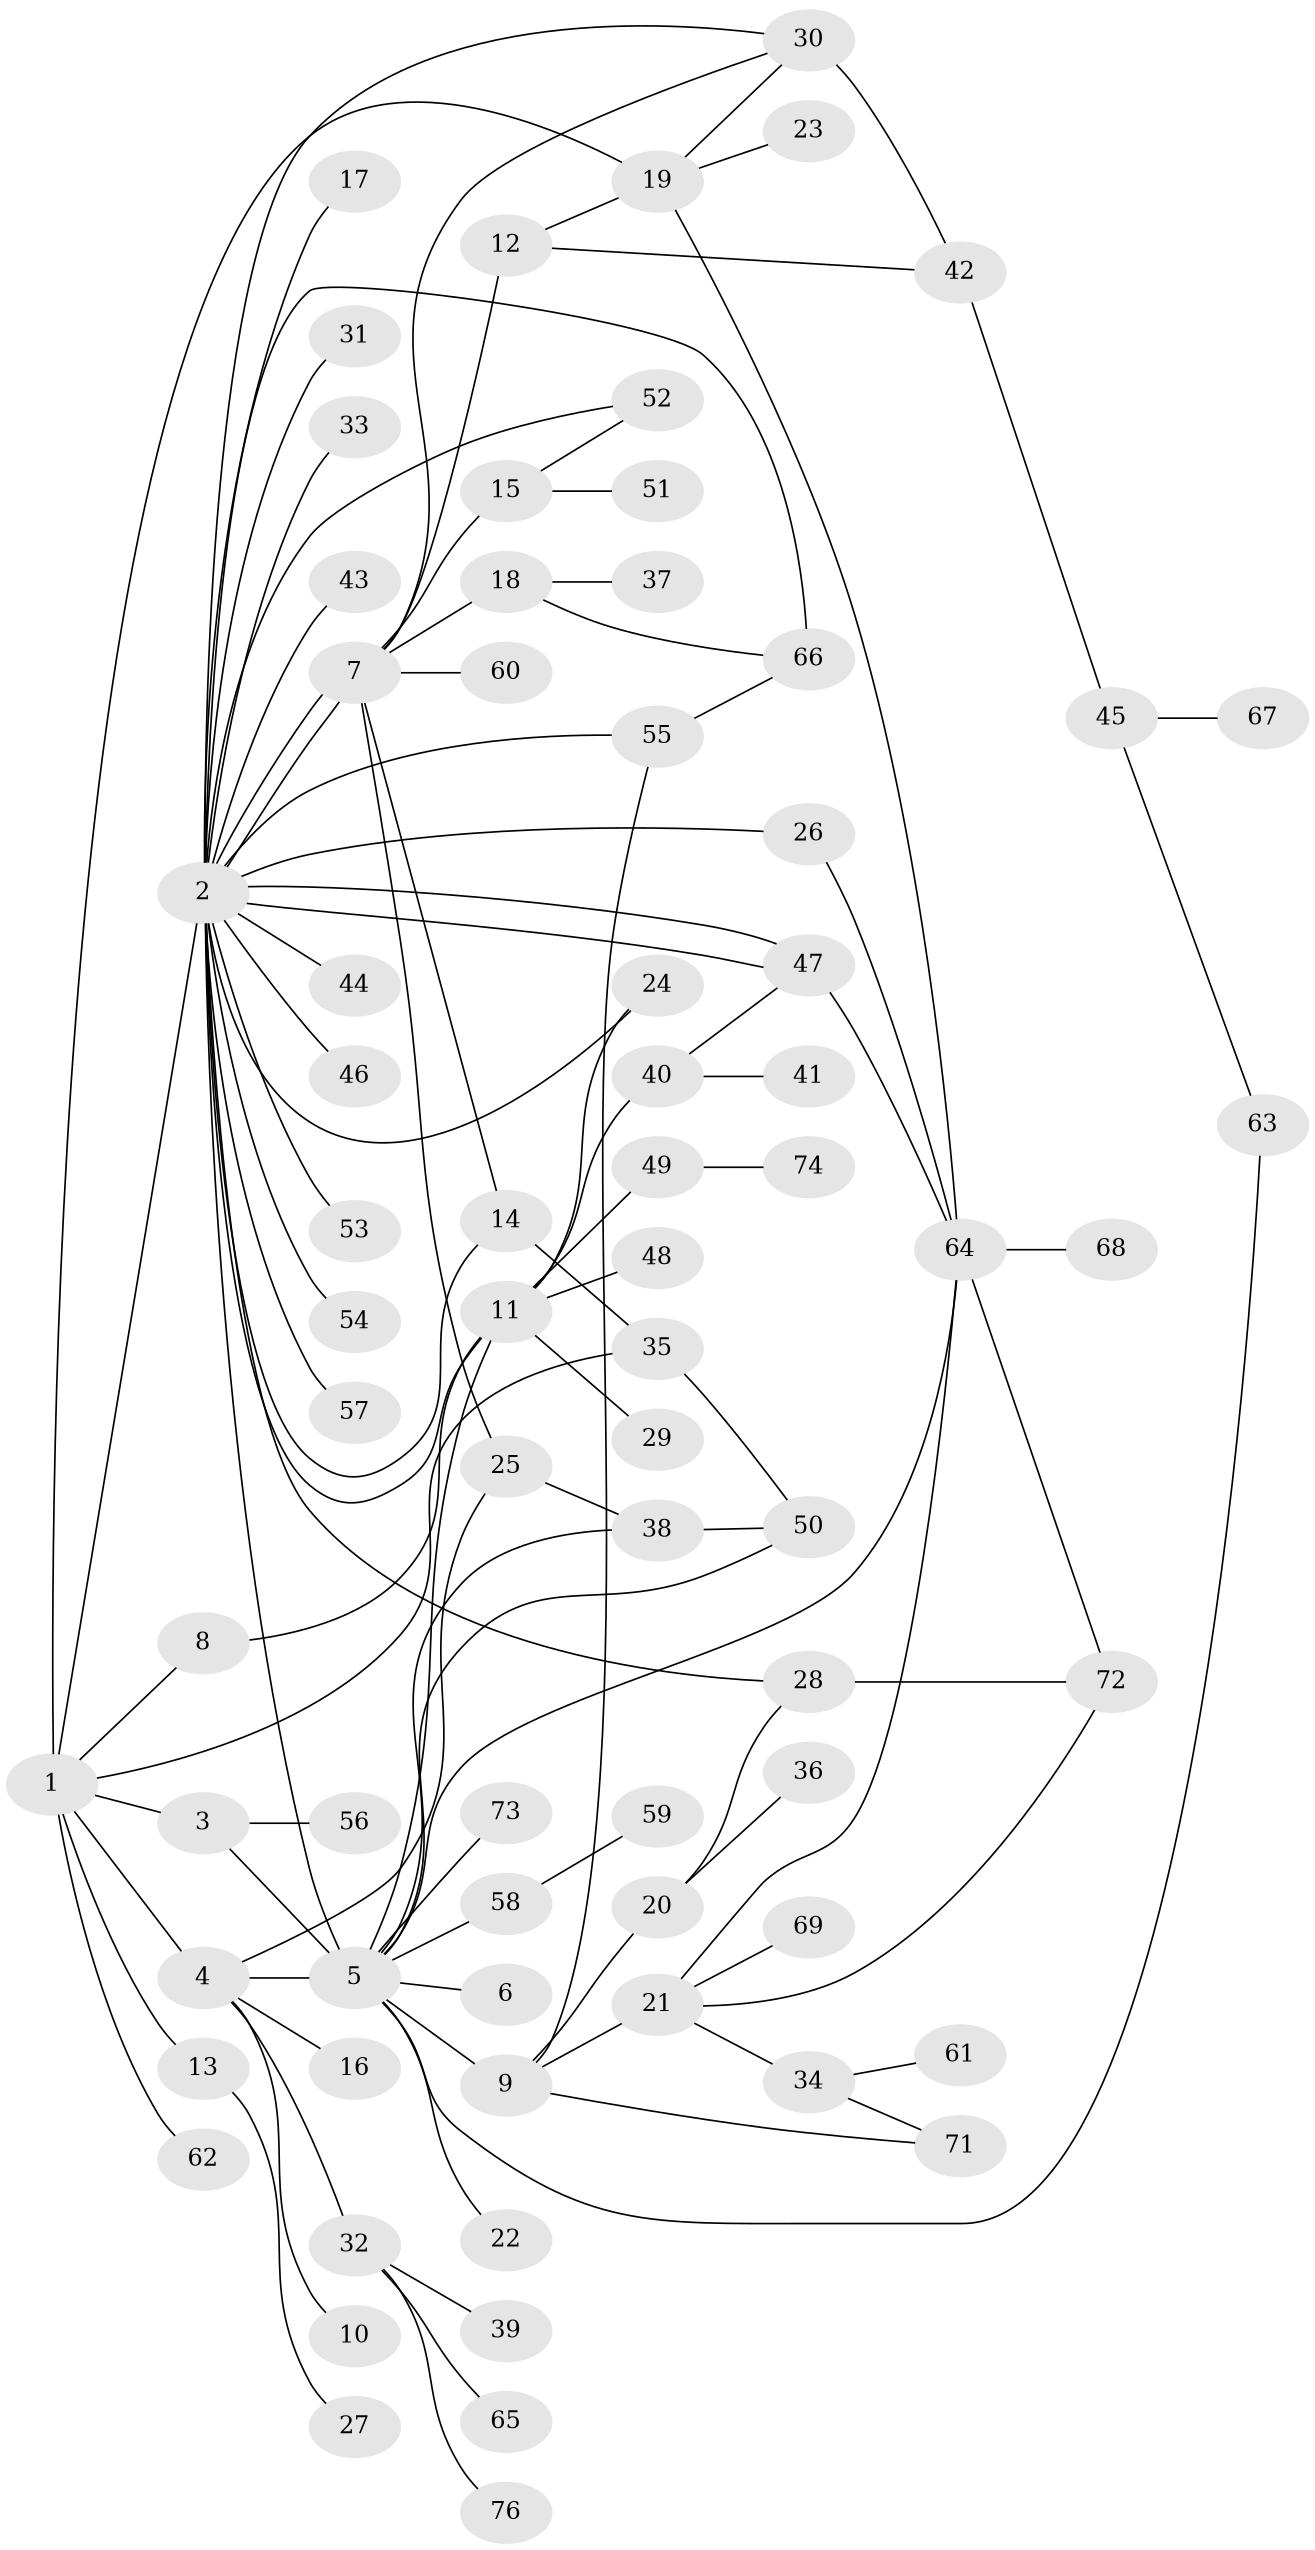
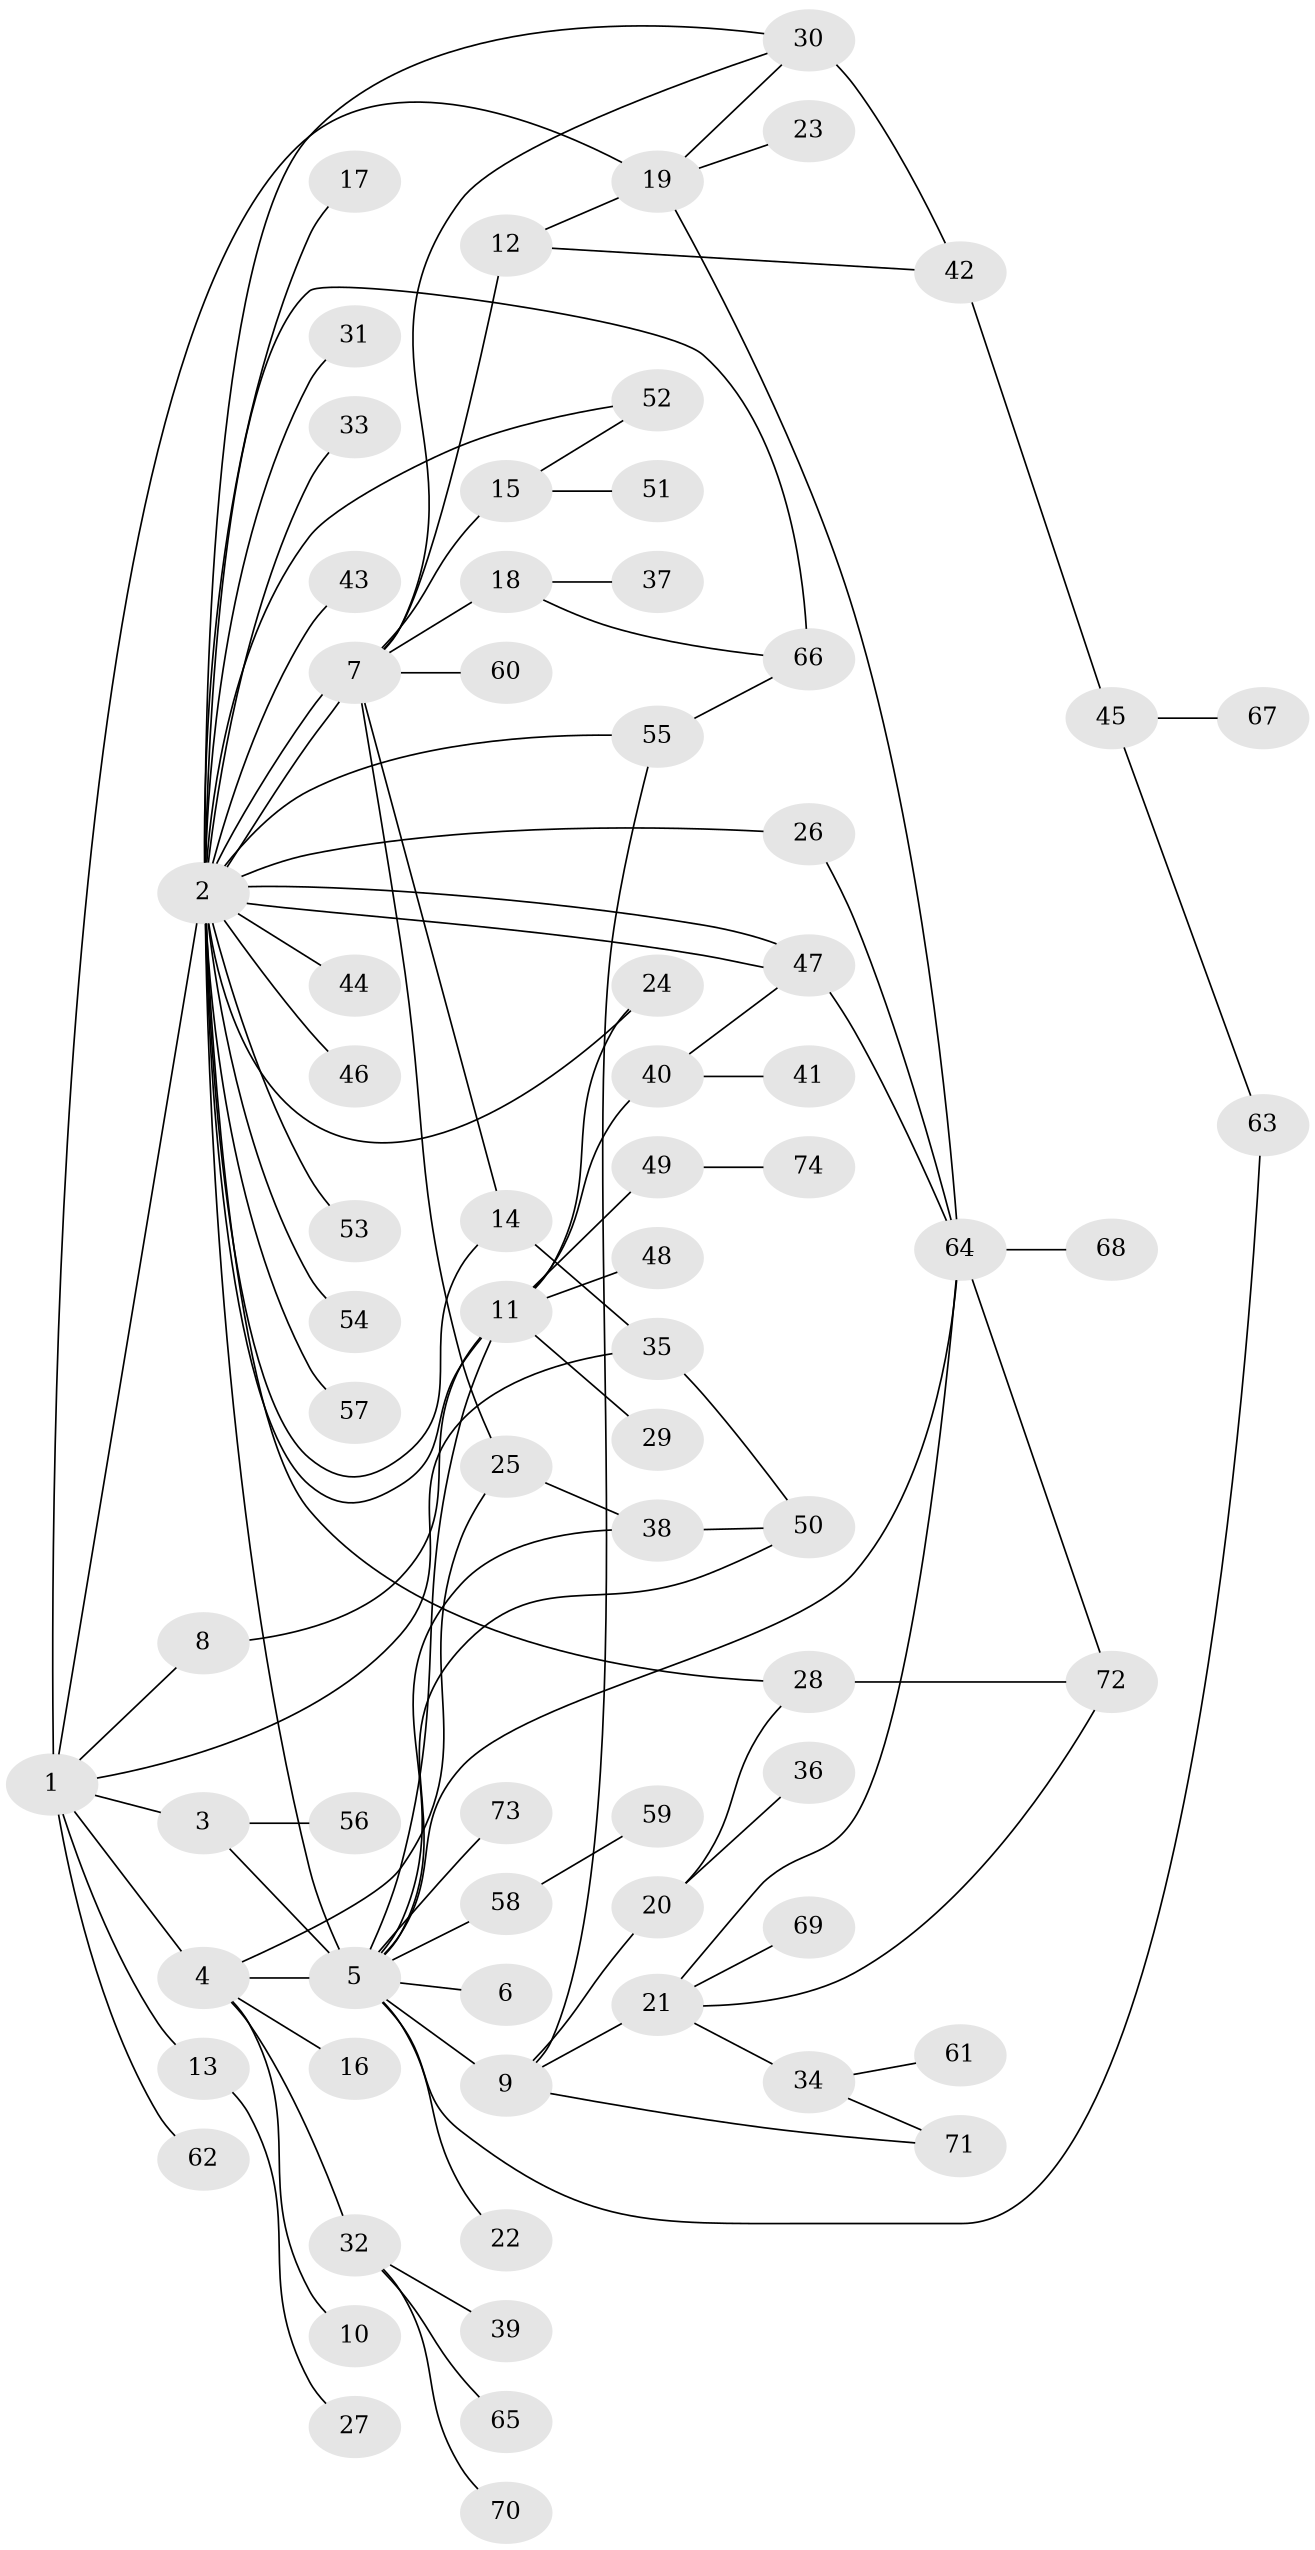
node "76": label "76" -> "70"
